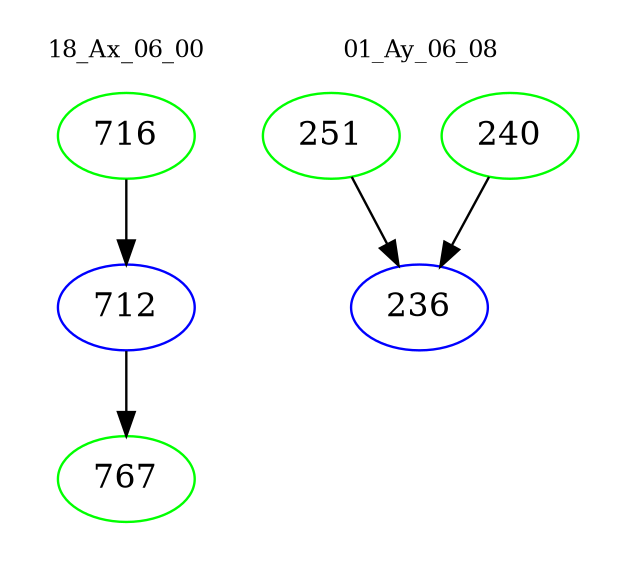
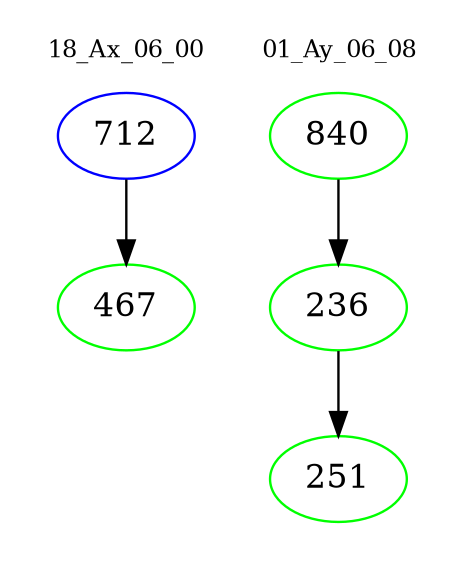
node "716": removed
node "240": label "240" -> "840"
edge "251" -> "236": reversed
node "236": color blue -> green
node "767": label "767" -> "467"
